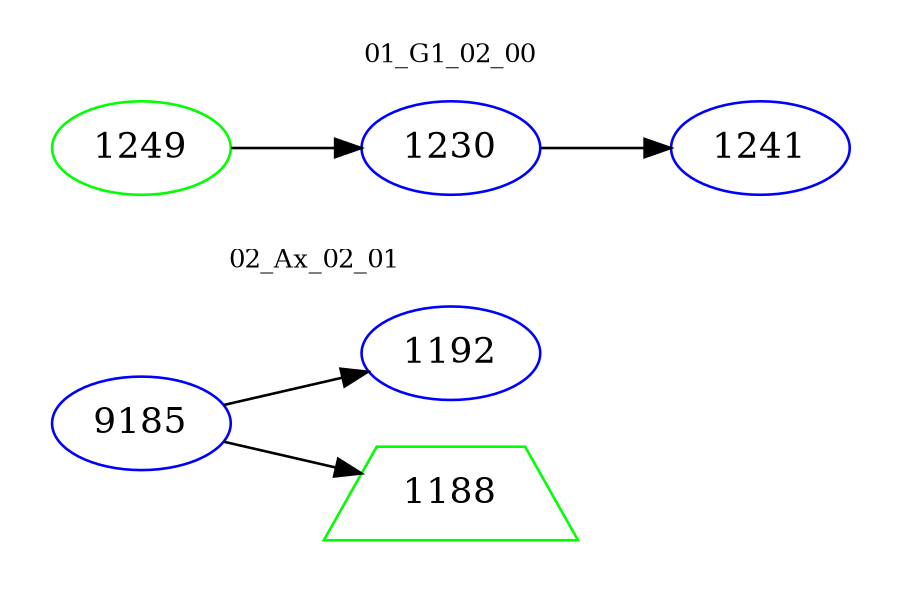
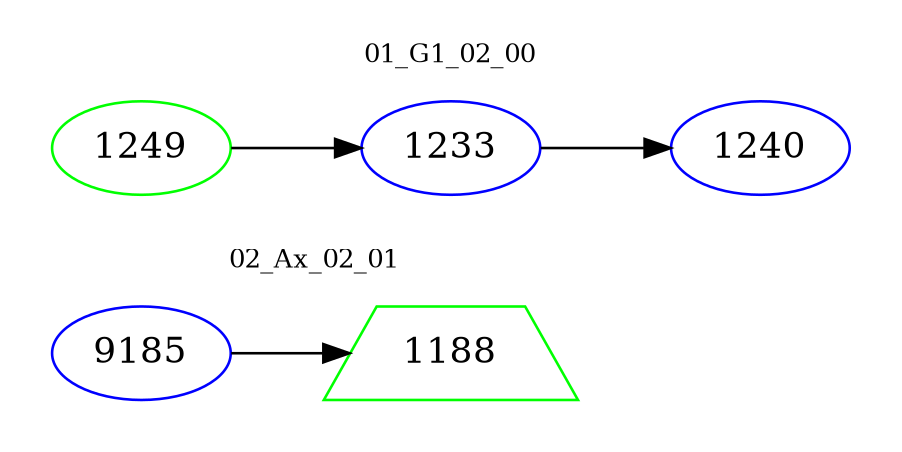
node "1230": label "1230" -> "1233"
node "1241": label "1241" -> "1240"
node "1192": removed
